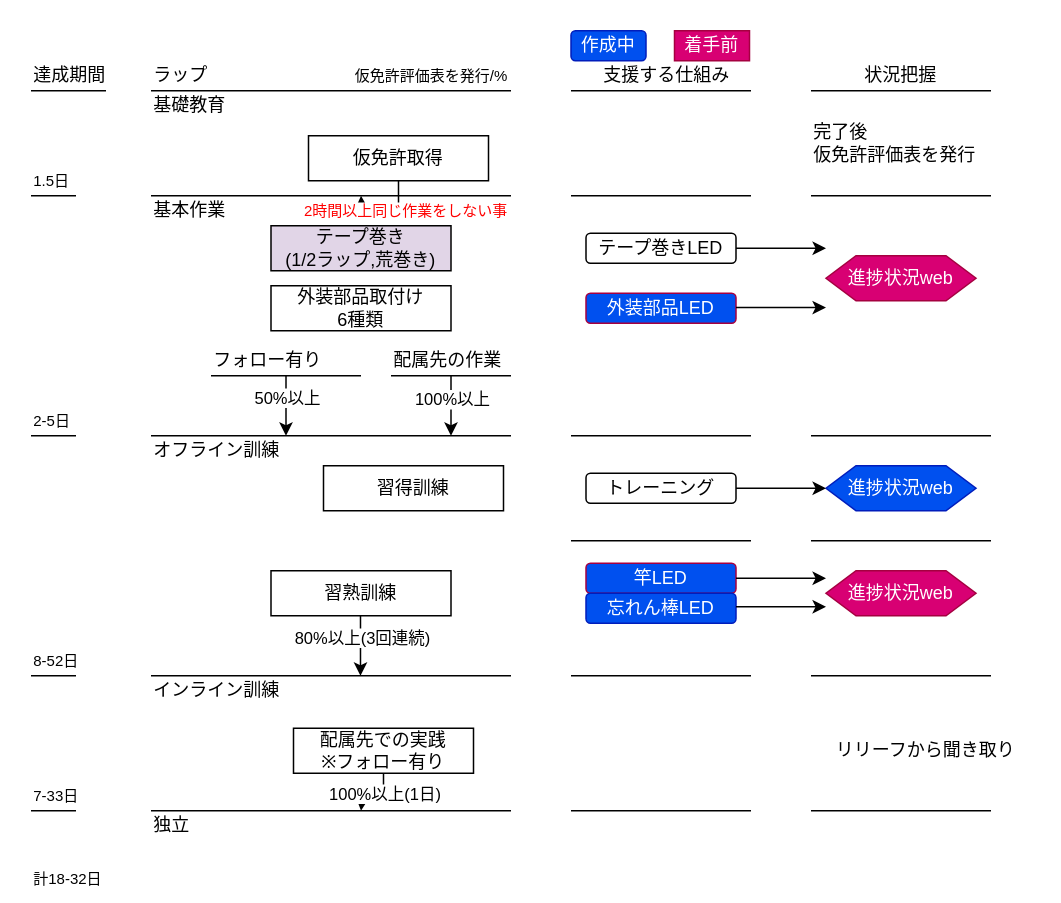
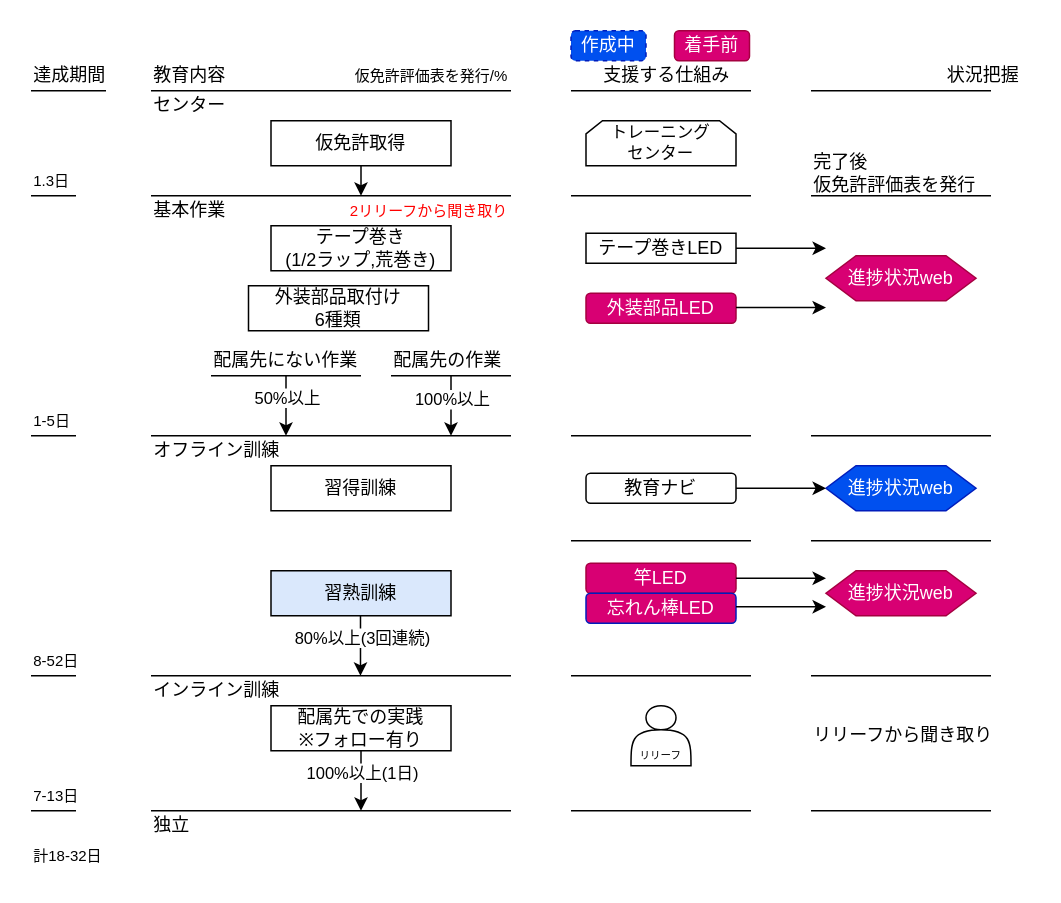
node "作成中": style solid -> dashed
node "着手前": shape rectangle -> rounded rectangle
node "ラップ": label "ラップ" -> "教育内容"
node "状況把握": moved (901, 76) -> (983, 76)
node "基礎教育": label "基礎教育" -> "センター"
node "トレーニング センター": added
node "完了後 仮免許評価表を発行": moved (920, 143) -> (920, 173)
node "仮免許取得": moved (398, 158) -> (361, 143)
node "1.5日": label "1.5日" -> "1.3日"
node "2時間以上同じ作業をしない事": label "2時間以上同じ作業をしない事" -> "2リリーフから聞き取り"
node "テープ巻き (1/2ラップ,荒巻き)": fillcolor #e1d5e7 -> #ffffff
node "テープ巻きLED": shape rounded rectangle -> rectangle
node "外装部品取付け 6種類": moved (361, 308) -> (338, 308)
node "外装部品LED": fillcolor #0050ef -> #d80073
node "フォロー有り": label "フォロー有り" -> "配属先にない作業"
node "2-5日": label "2-5日" -> "1-5日"
node "習得訓練": moved (413, 488) -> (361, 488)
node "トレーニング": label "トレーニング" -> "教育ナビ"
node "竿LED": fillcolor #0050ef -> #d80073
node "習熟訓練": fillcolor #ffffff -> #dae8fc
node "忘れん棒LED": fillcolor #0050ef -> #d80073
node "リリーフ": added
node "配属先での実践 ※フォロー有り": moved (383, 751) -> (361, 728)
node "リリーフから聞き取り": moved (942, 751) -> (920, 736)
node "7-33日": label "7-33日" -> "7-13日"
node "計18-32日": moved (68, 878) -> (68, 856)
